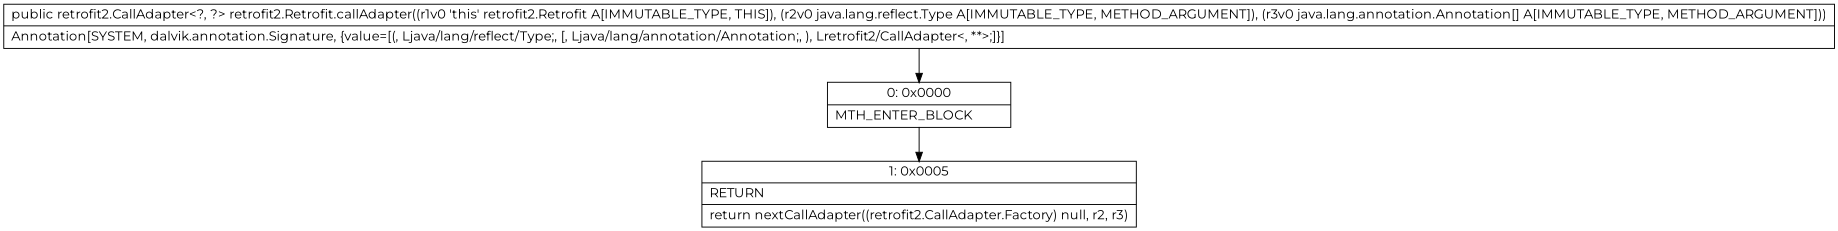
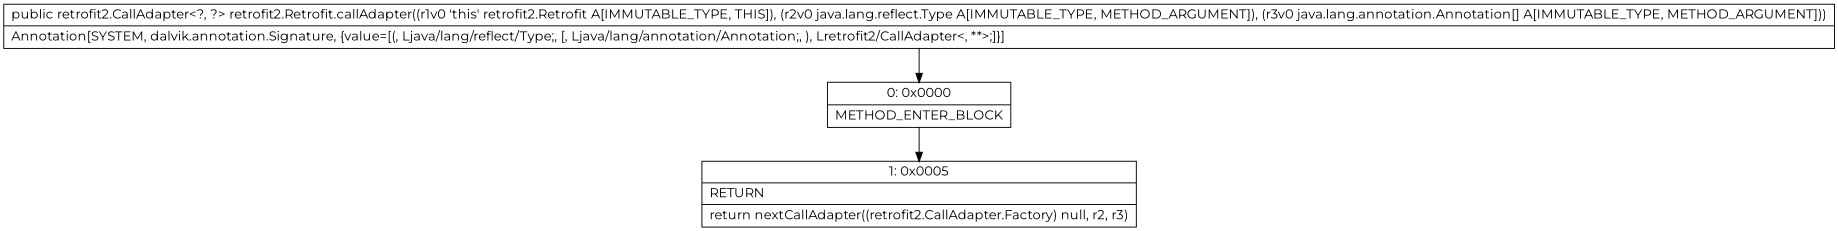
node "0: 0x0000": text "MTH_ENTER_BLOCK" -> "METHOD_ENTER_BLOCK"
